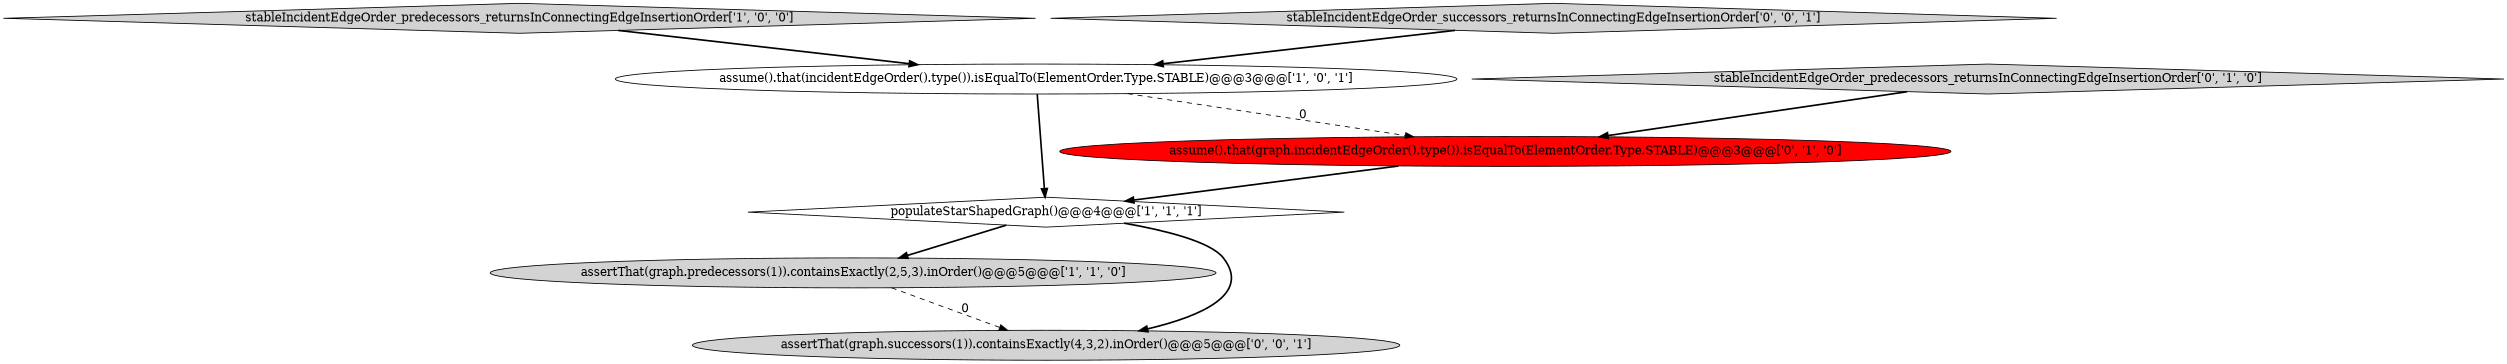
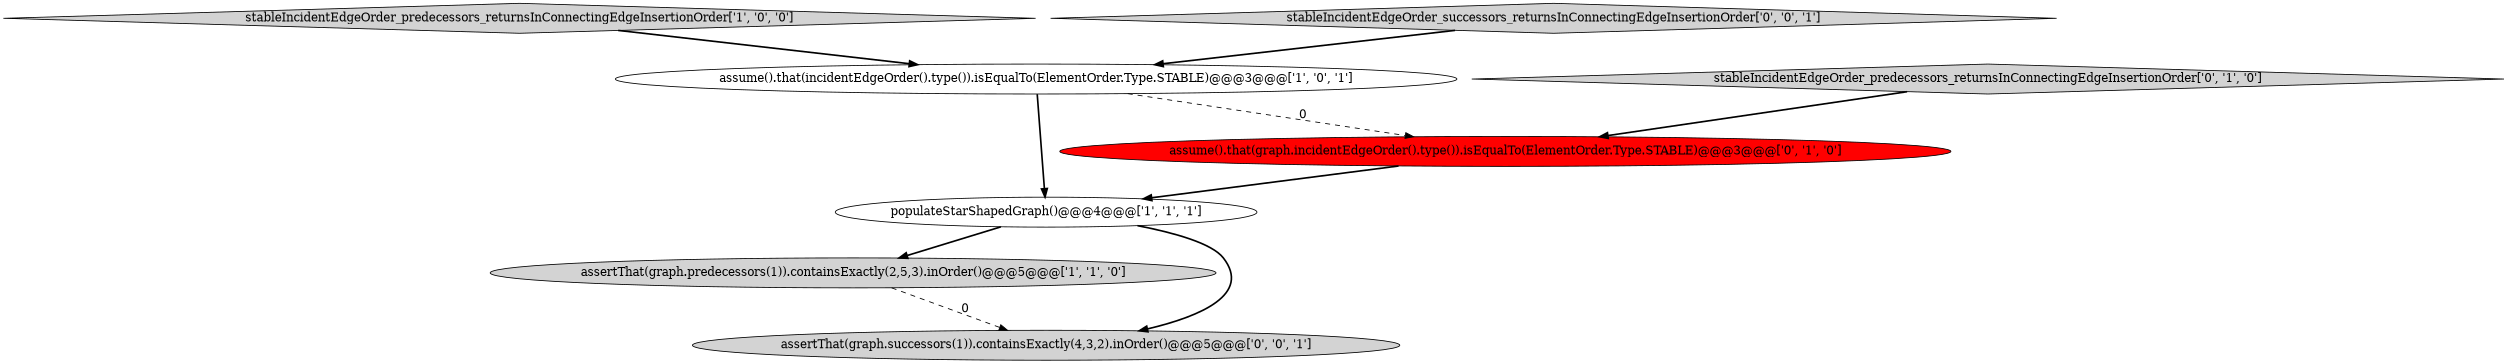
node "populateStarShapedGraph()@@@4@@@['1', '1', '1']": shape diamond -> ellipse
